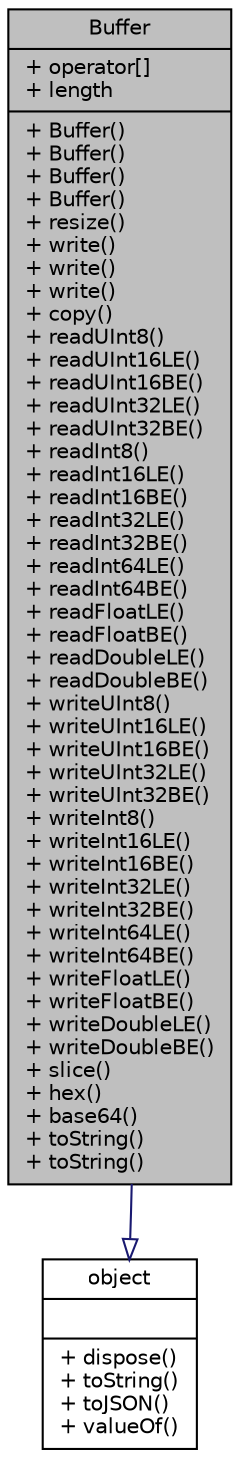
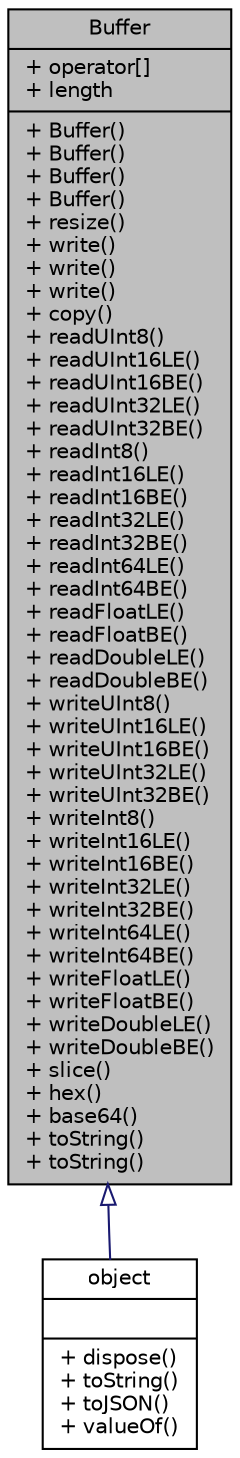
edge "Buffer" -> "object": reversed
